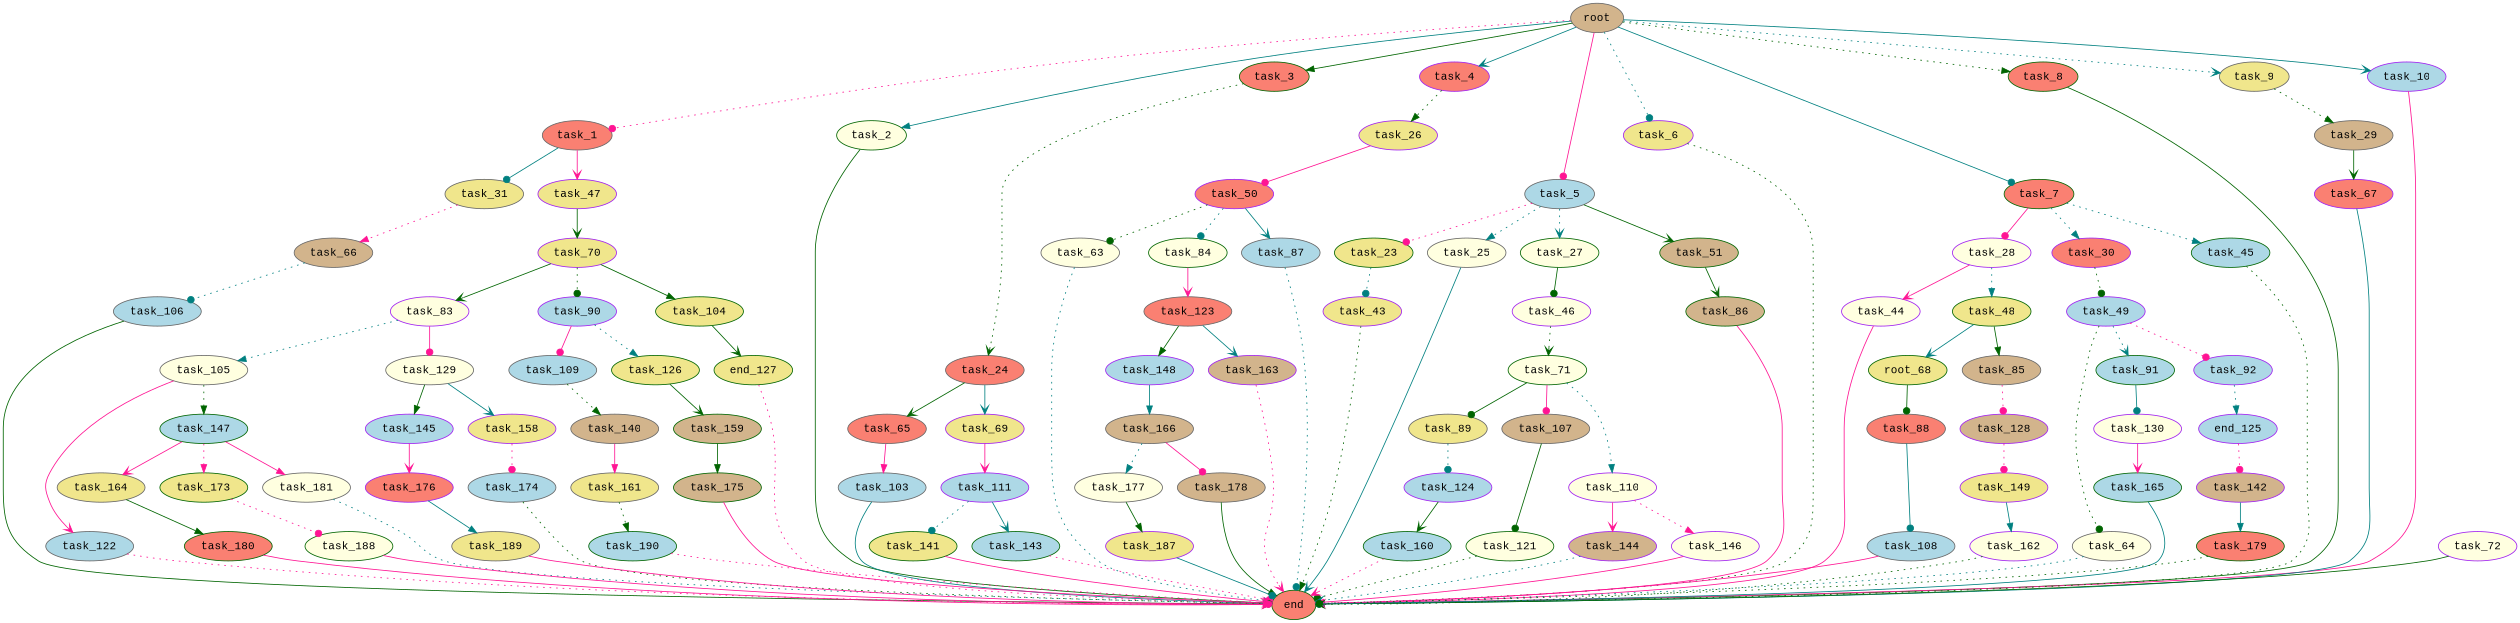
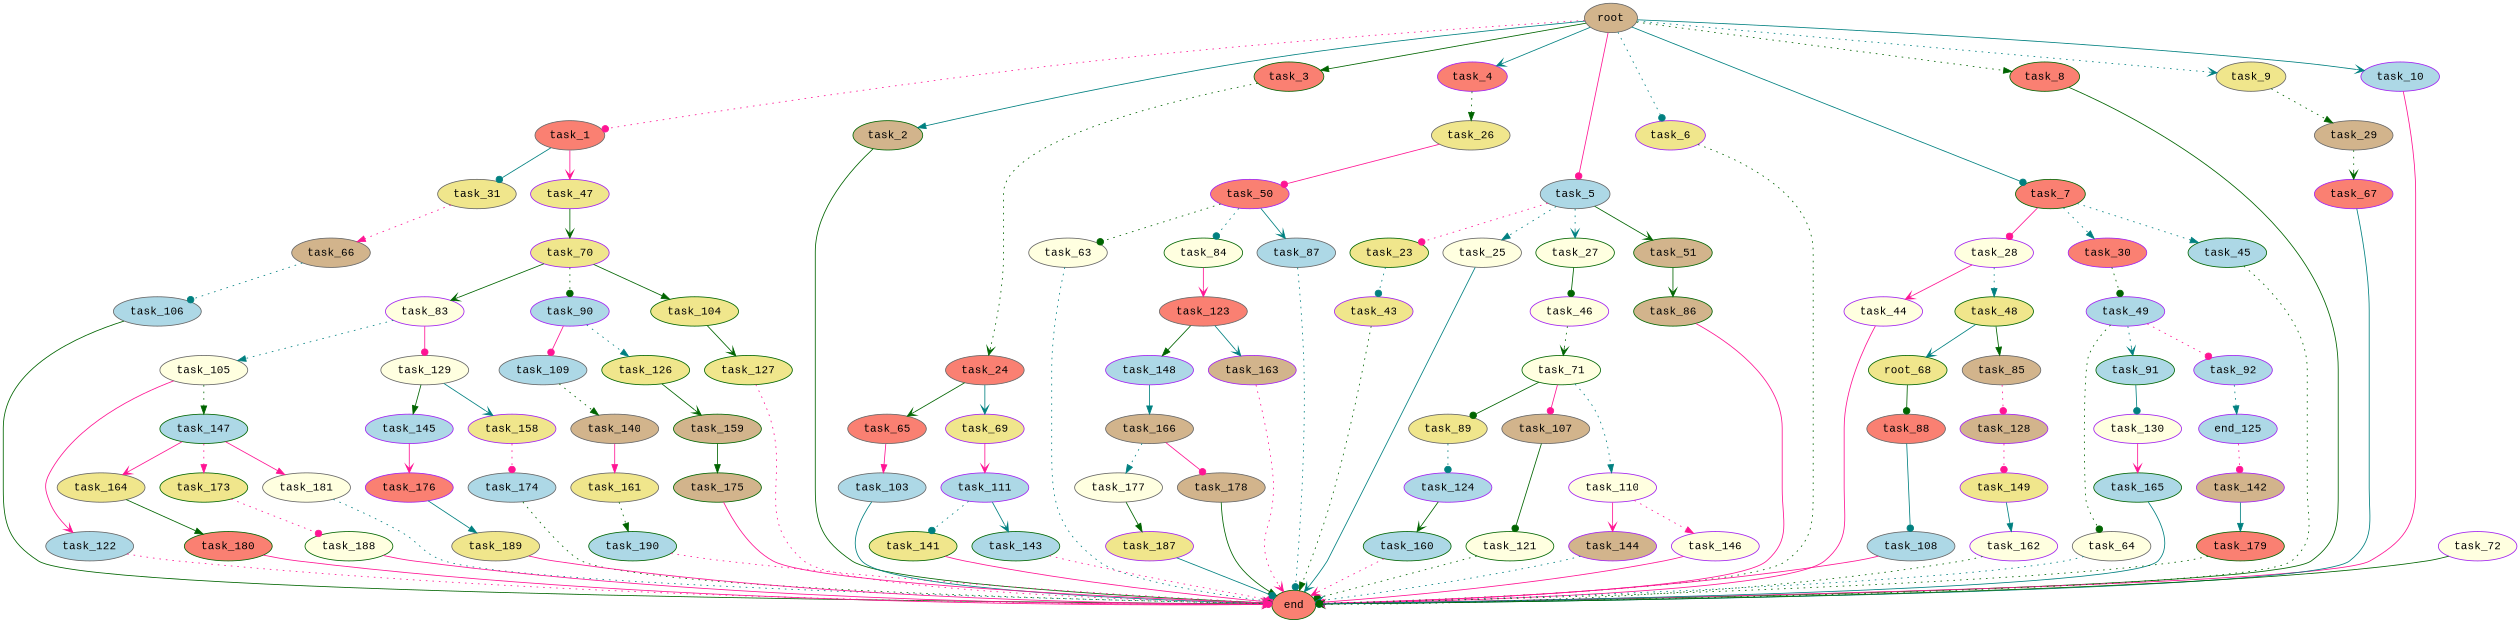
node "task_2": fillcolor lightyellow -> tan
node "task_26": color purple -> gray40
edge "task_29" -> "task_67": style solid -> dotted
node "end_127": label "end_127" -> "task_127"
